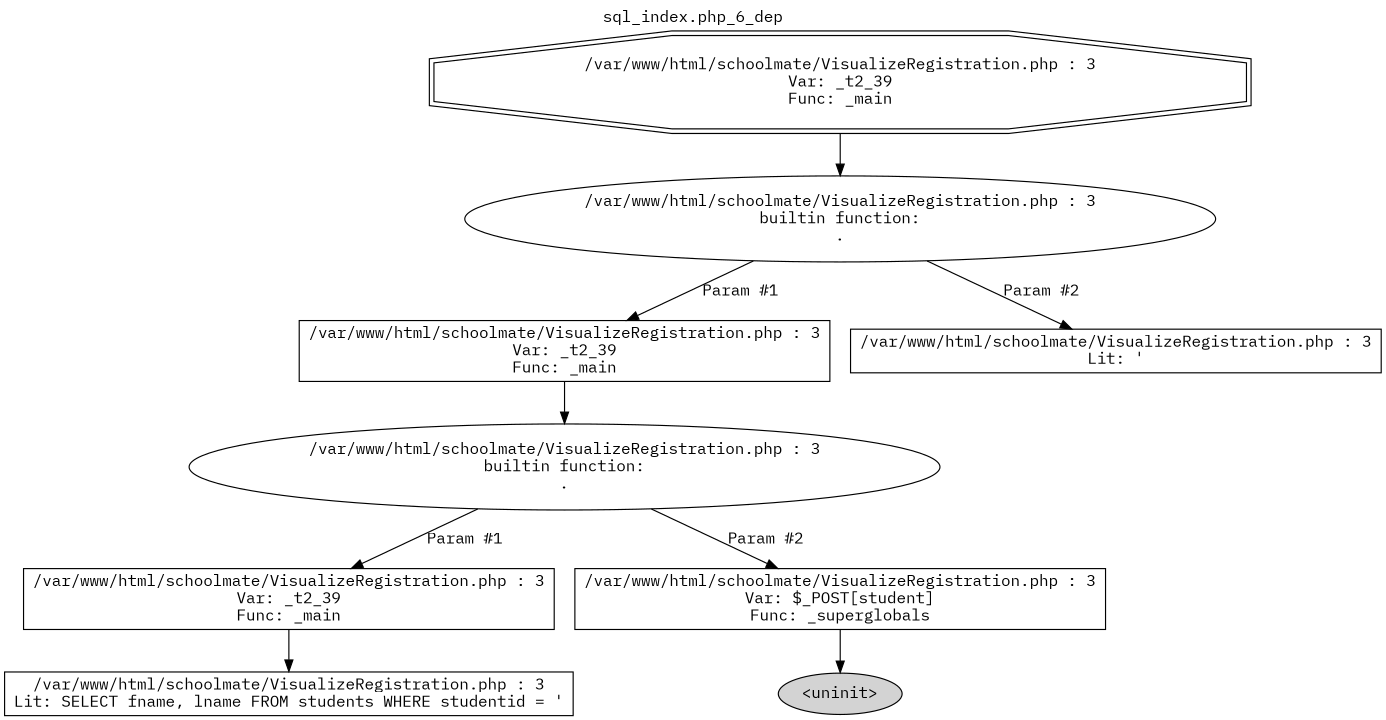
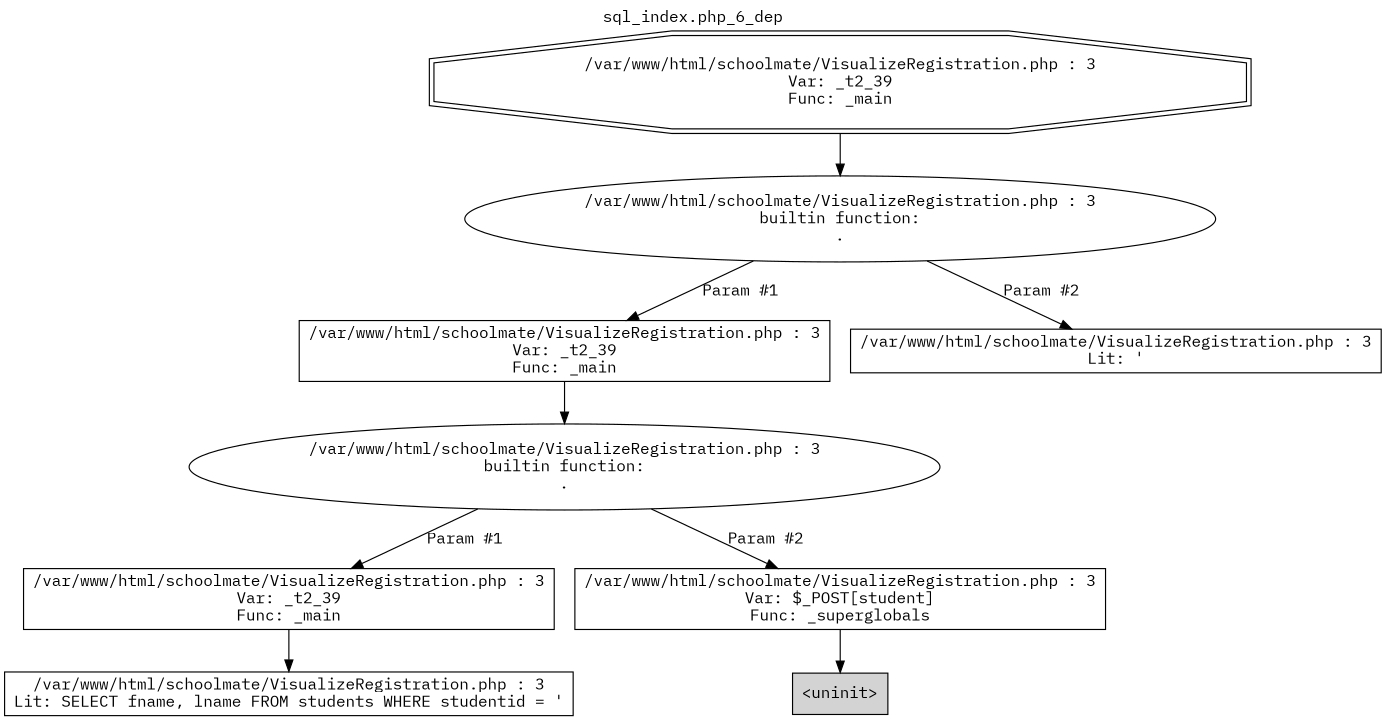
node "<uninit>": shape ellipse -> box
